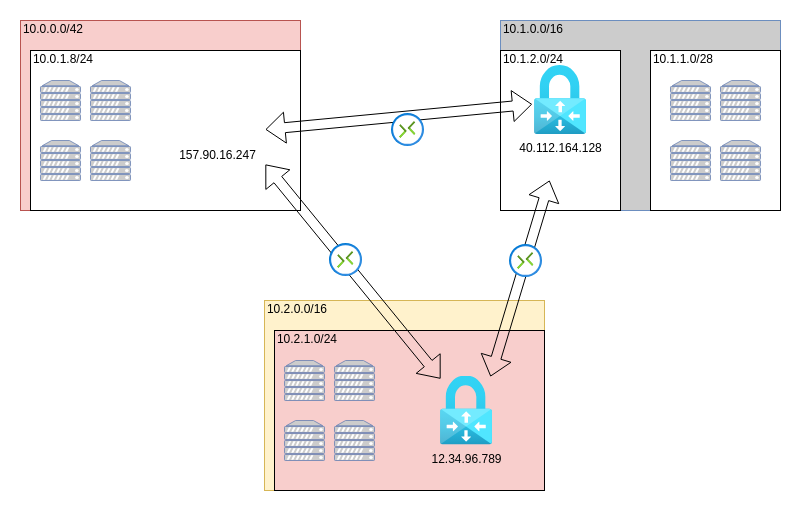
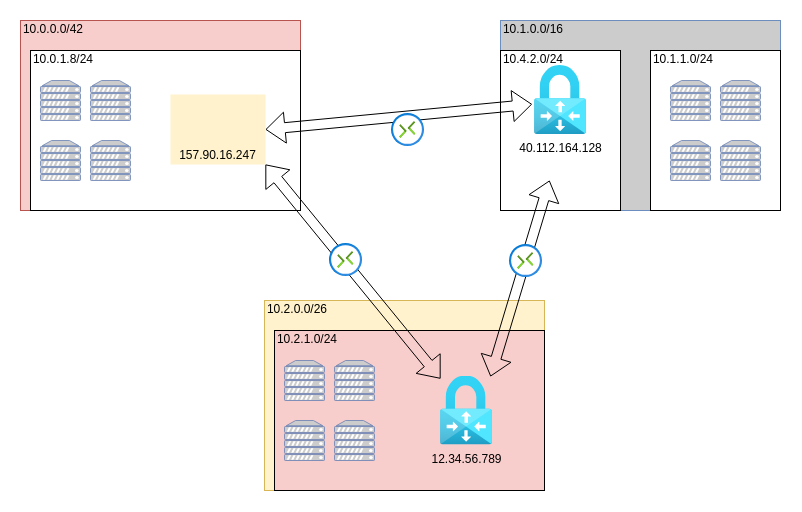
node "10.1.2.0/24": label "10.1.2.0/24" -> "10.4.2.0/24"
node "10.1.1.0/28": label "10.1.1.0/28" -> "10.1.1.0/24"
node "157.90.16.247": fillcolor #ffffff -> #fff2cc
node "10.2.0.0/16": label "10.2.0.0/16" -> "10.2.0.0/26"
node "12.34.96.789": label "12.34.96.789" -> "12.34.56.789"
